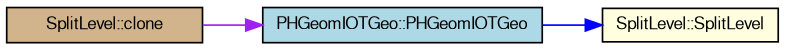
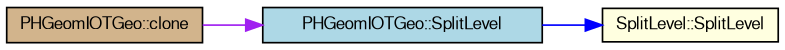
node "SplitLevel::clone": label "SplitLevel::clone" -> "PHGeomIOTGeo::clone"
node "PHGeomIOTGeo::PHGeomIOTGeo": label "PHGeomIOTGeo::PHGeomIOTGeo" -> "PHGeomIOTGeo::SplitLevel"
